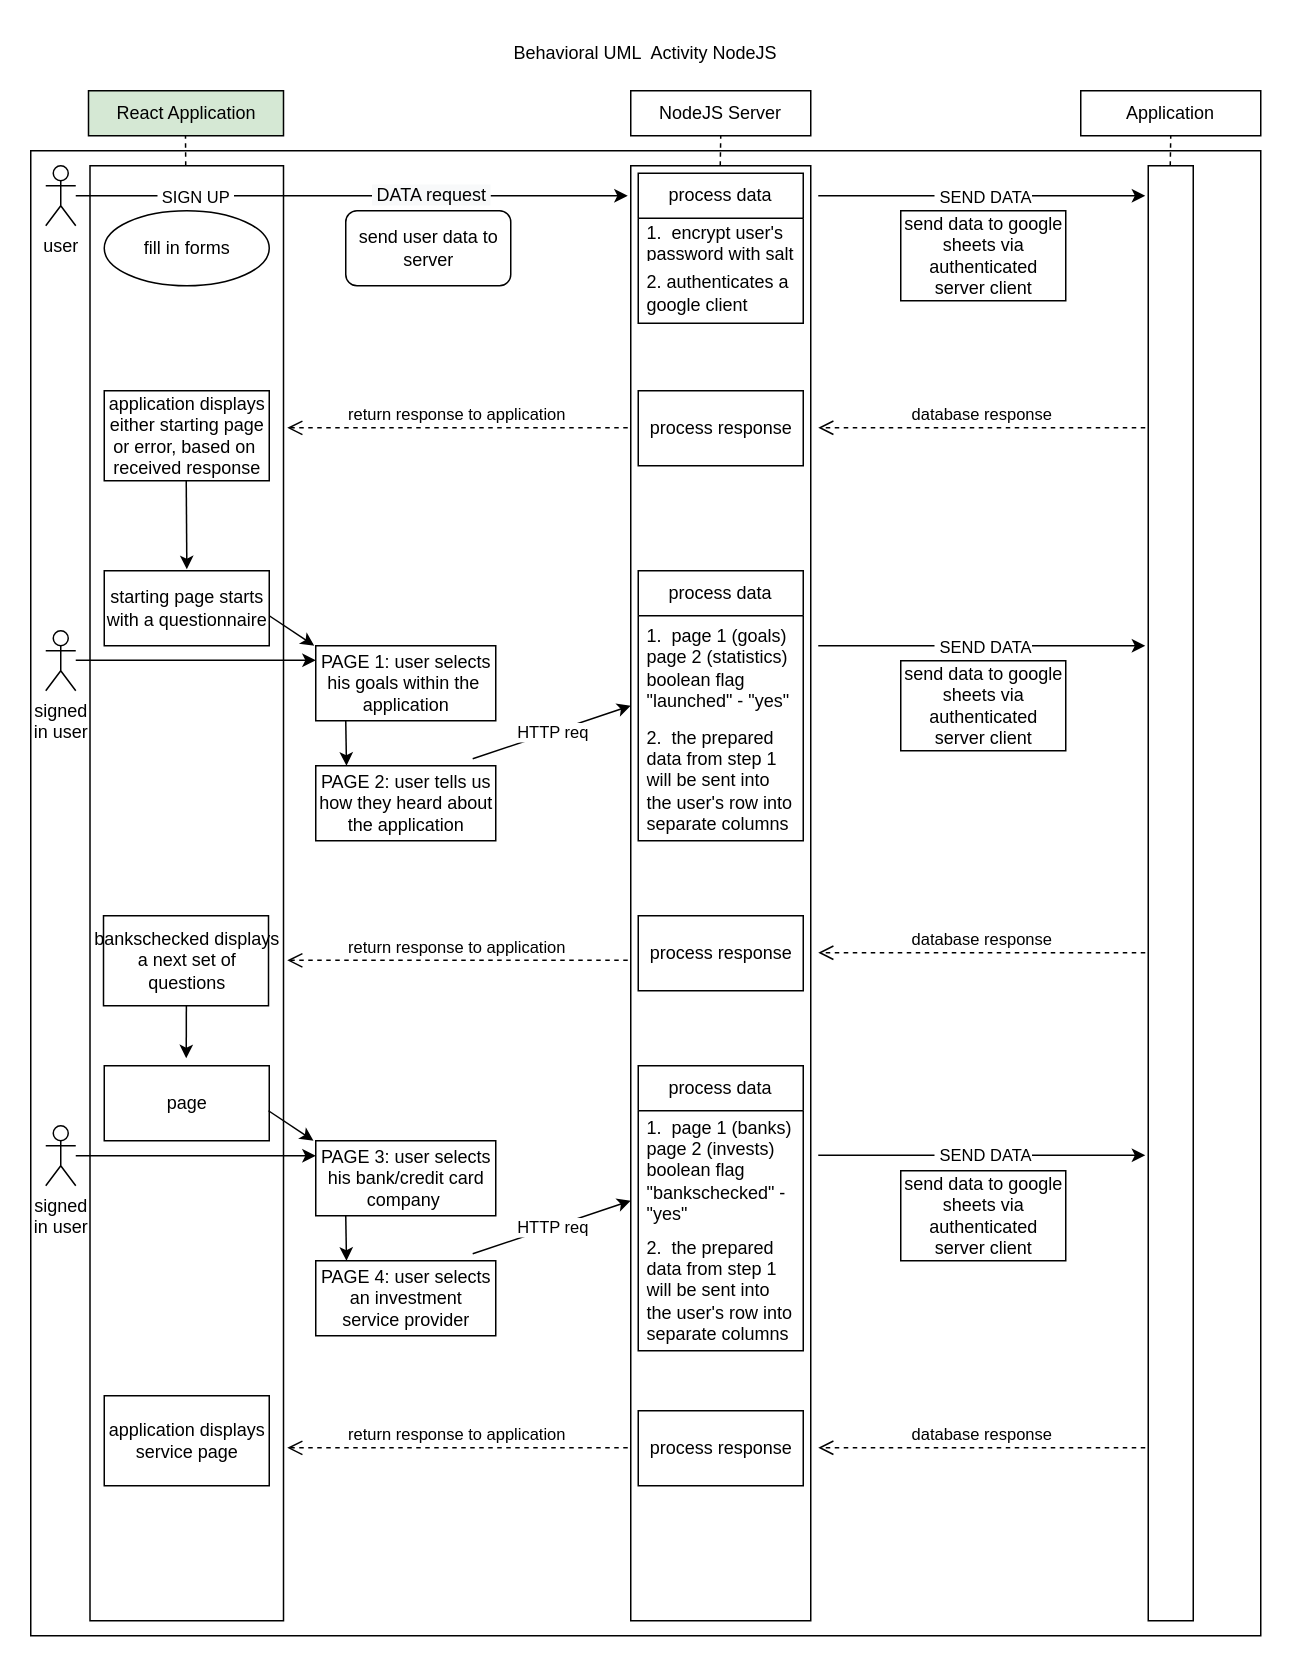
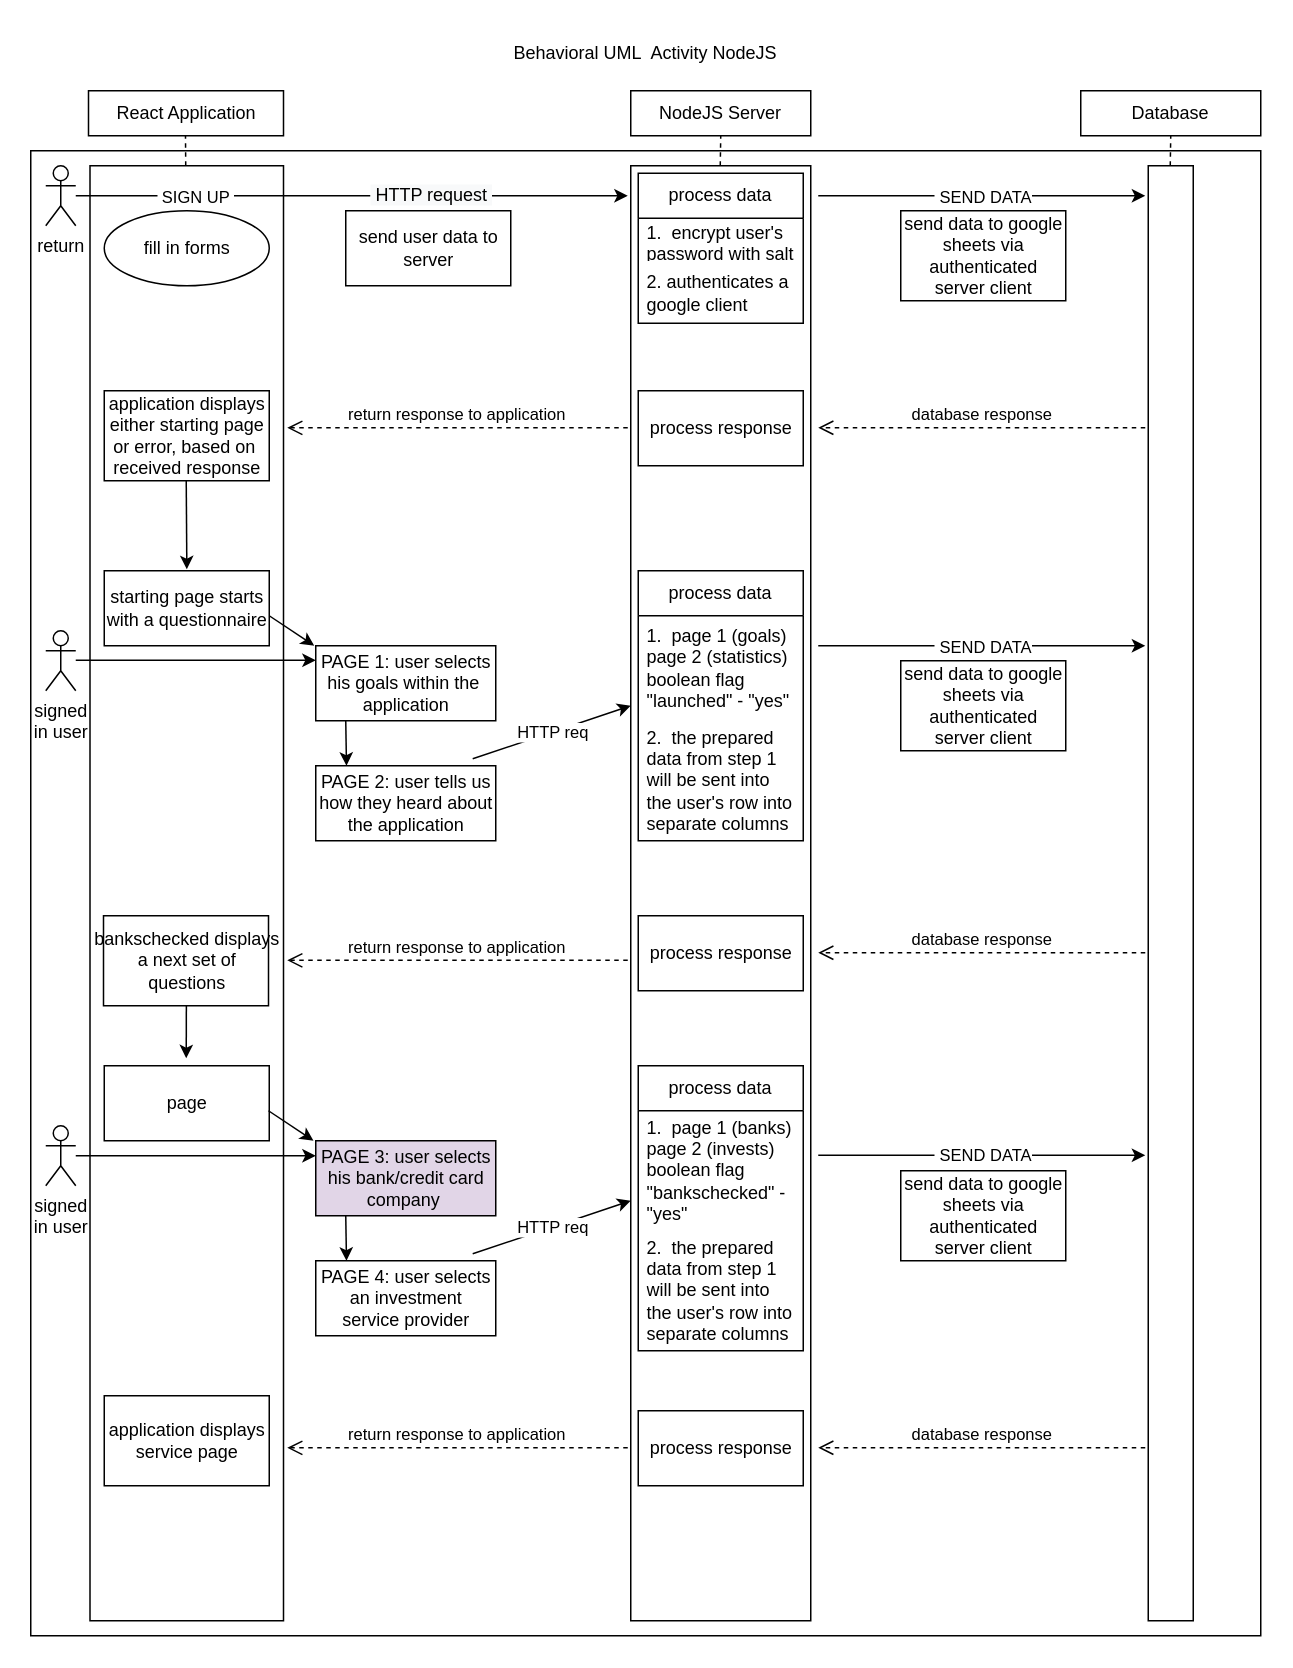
node "React Application": fillcolor #d5e8d4 -> #ffffff
node "Application": label "Application" -> "Database"
node "DATA request": label "DATA request" -> "HTTP request"
node "user": label "user" -> "return"
node "send user data to server": shape rounded rectangle -> rectangle
node "PAGE 3: user selects his bank/credit card company": fillcolor #ffffff -> #e1d5e7
